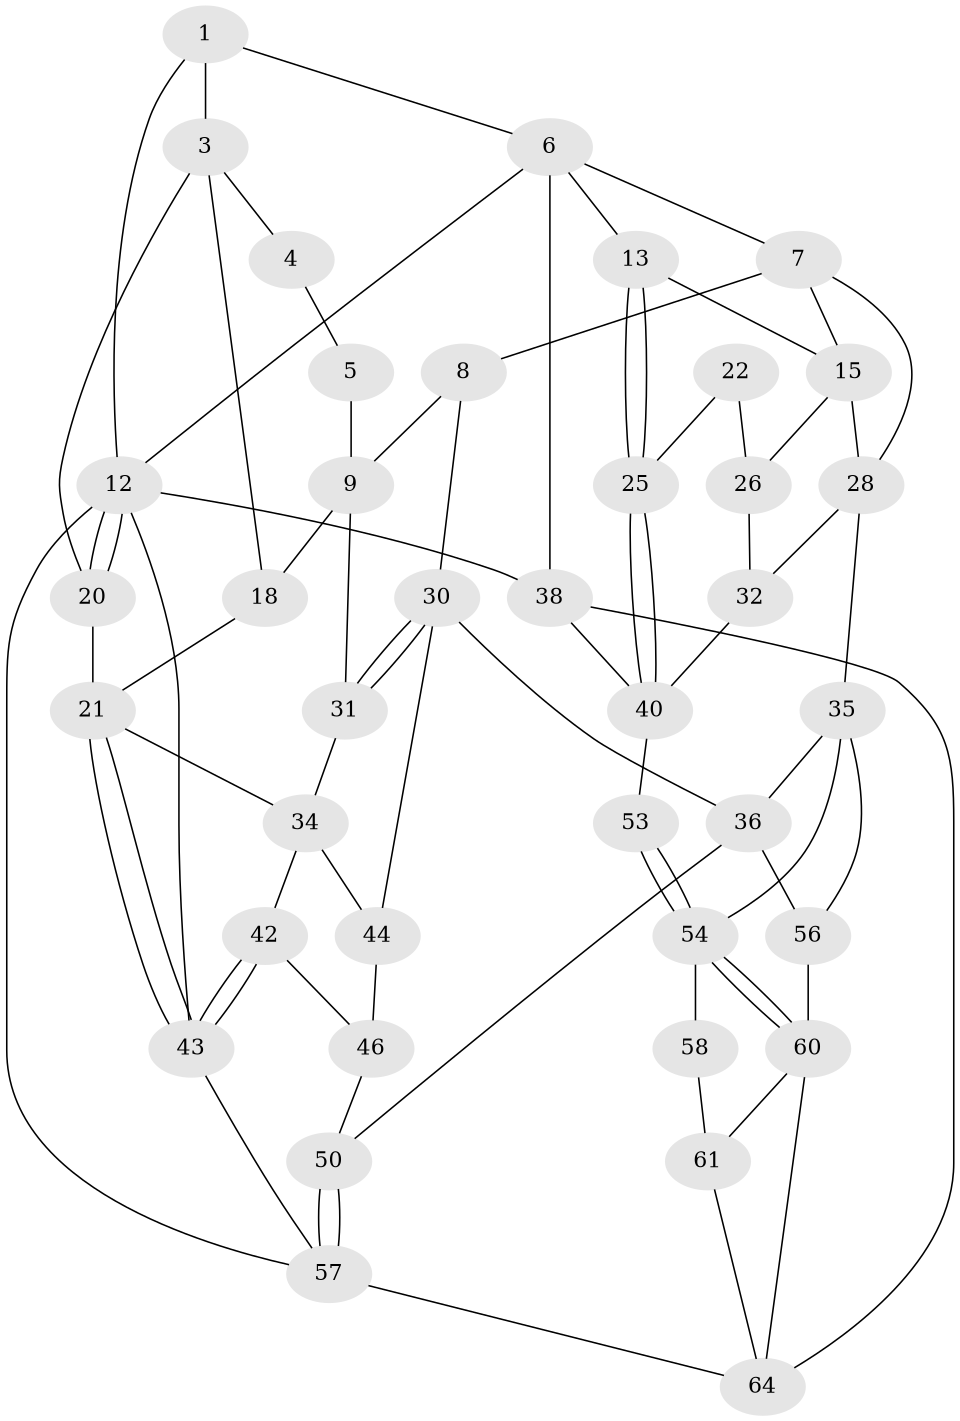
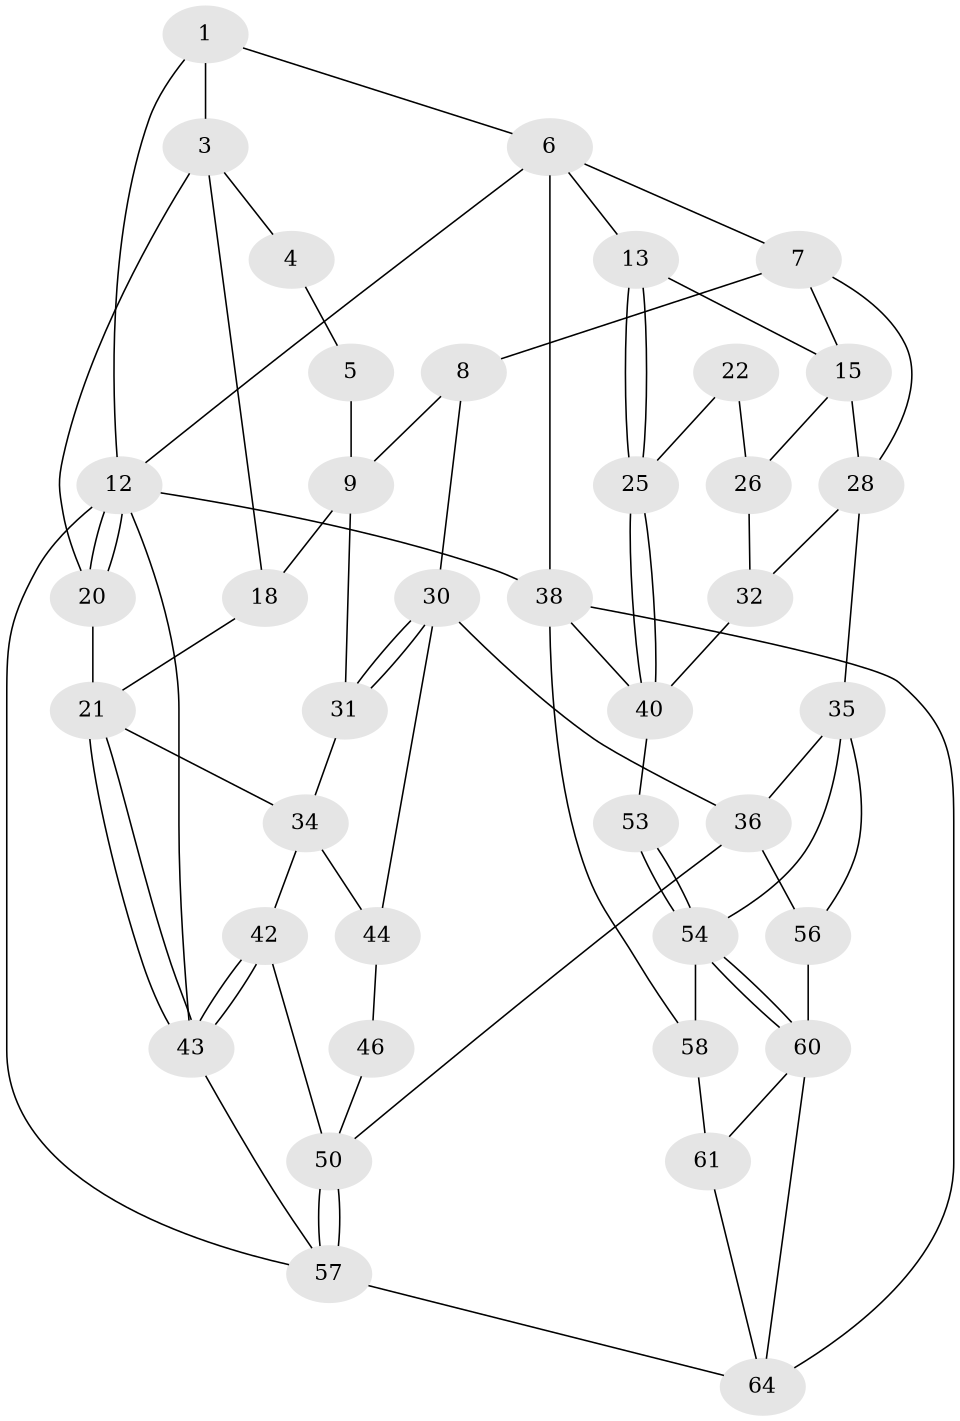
edge "38" -- "58": added
edge "42" -- "46": now "42" -- "50"
